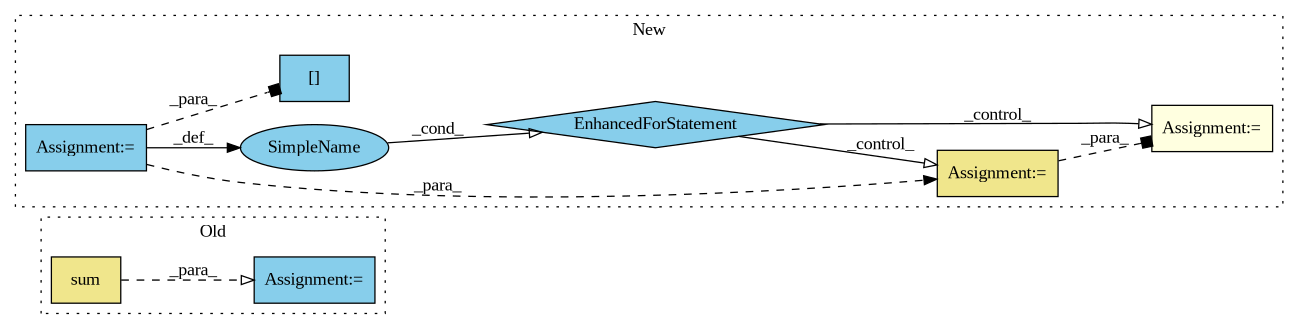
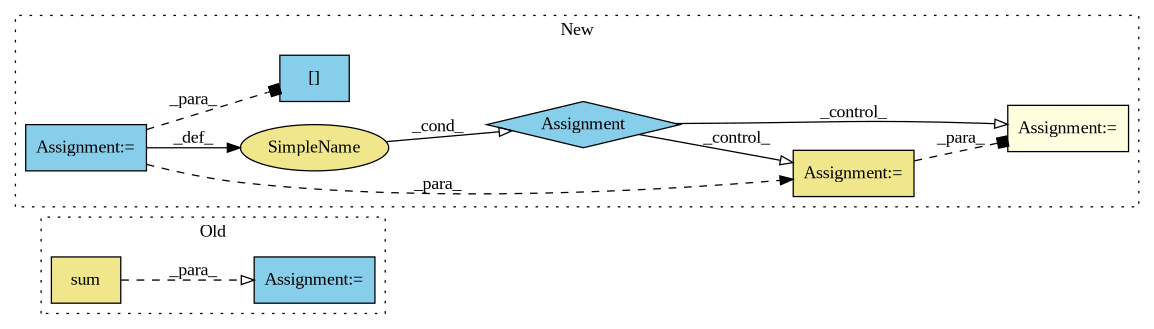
node "EnhancedForStatement": label "EnhancedForStatement" -> "Assignment"
node "SimpleName": fillcolor skyblue -> khaki
